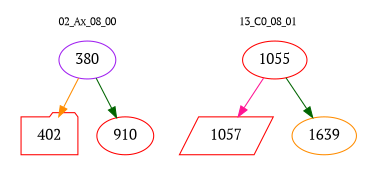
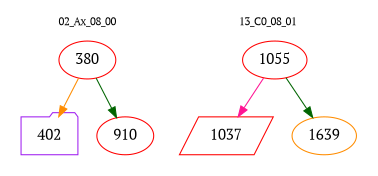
node "380": color purple -> red
node "402": color red -> purple
node "1057": label "1057" -> "1037"
